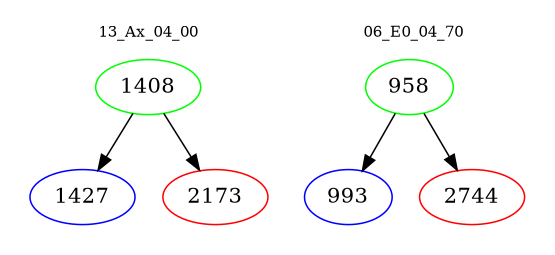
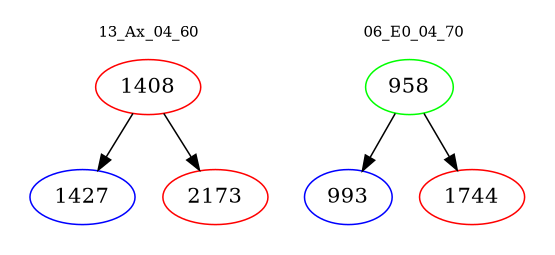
cluster "13_Ax_04_00": label "13_Ax_04_00" -> "13_Ax_04_60"
node "1408": color green -> red
node "2744": label "2744" -> "1744"
